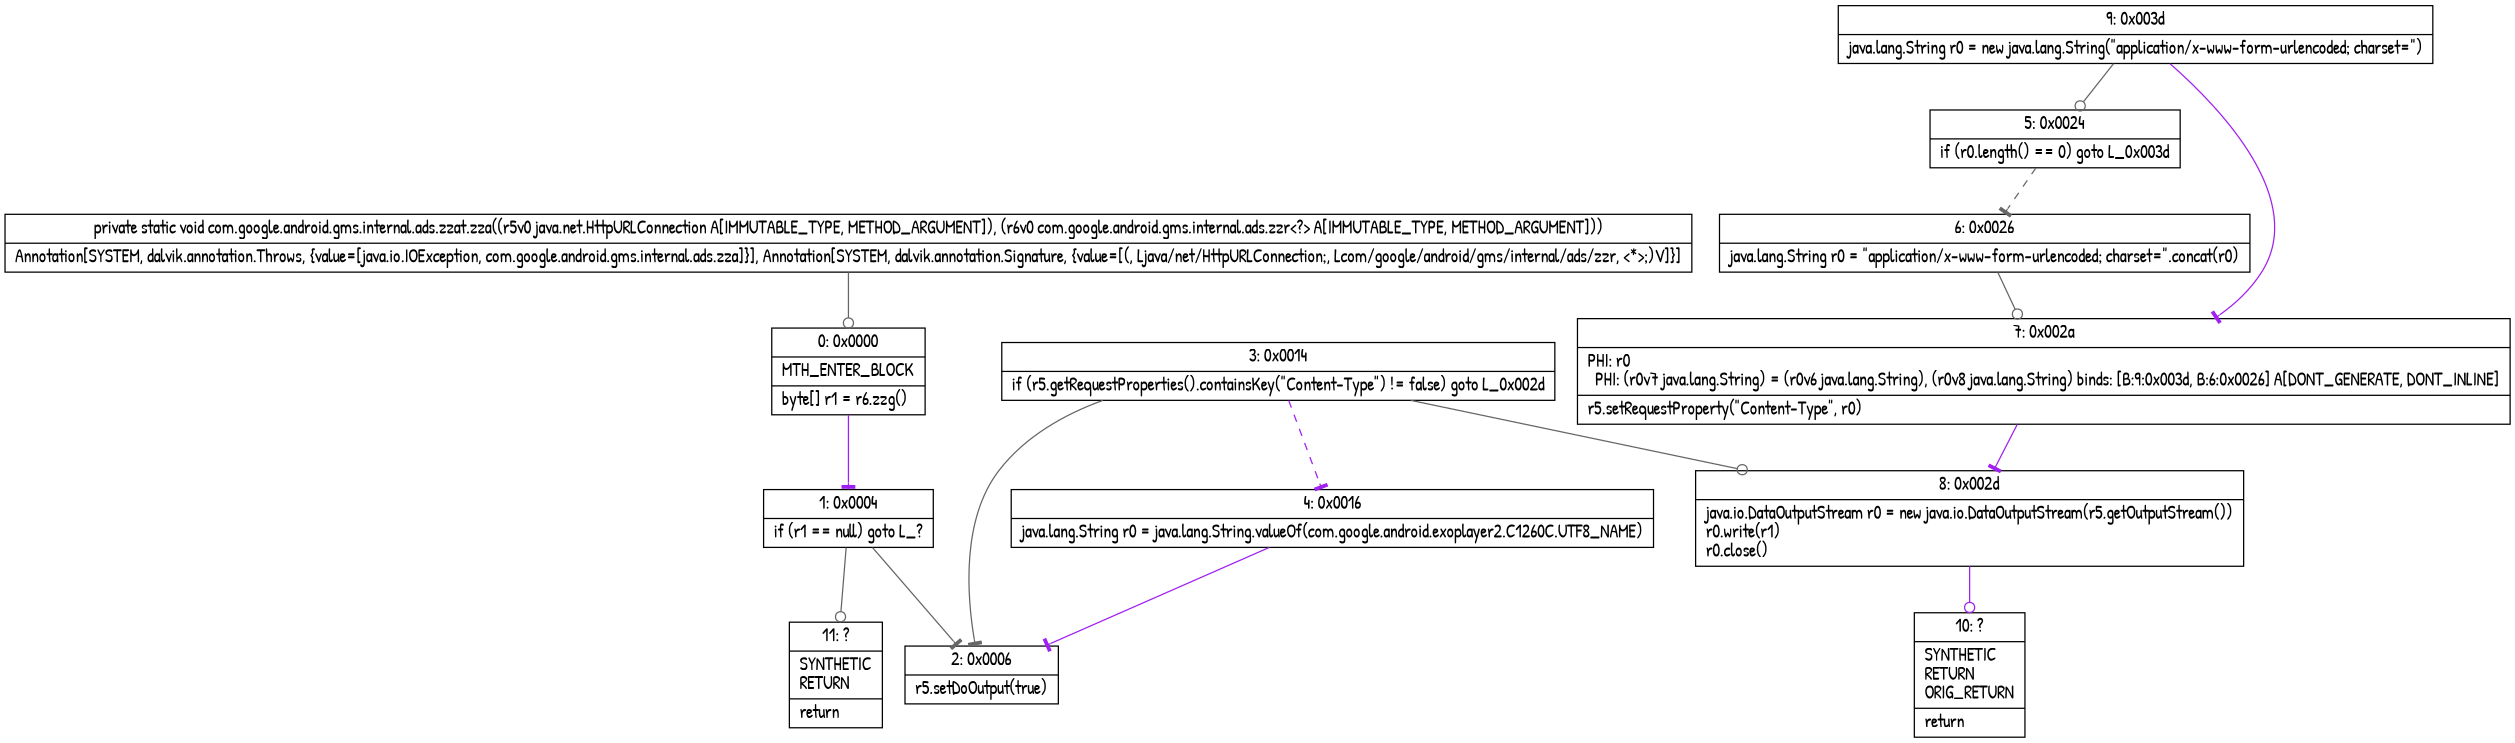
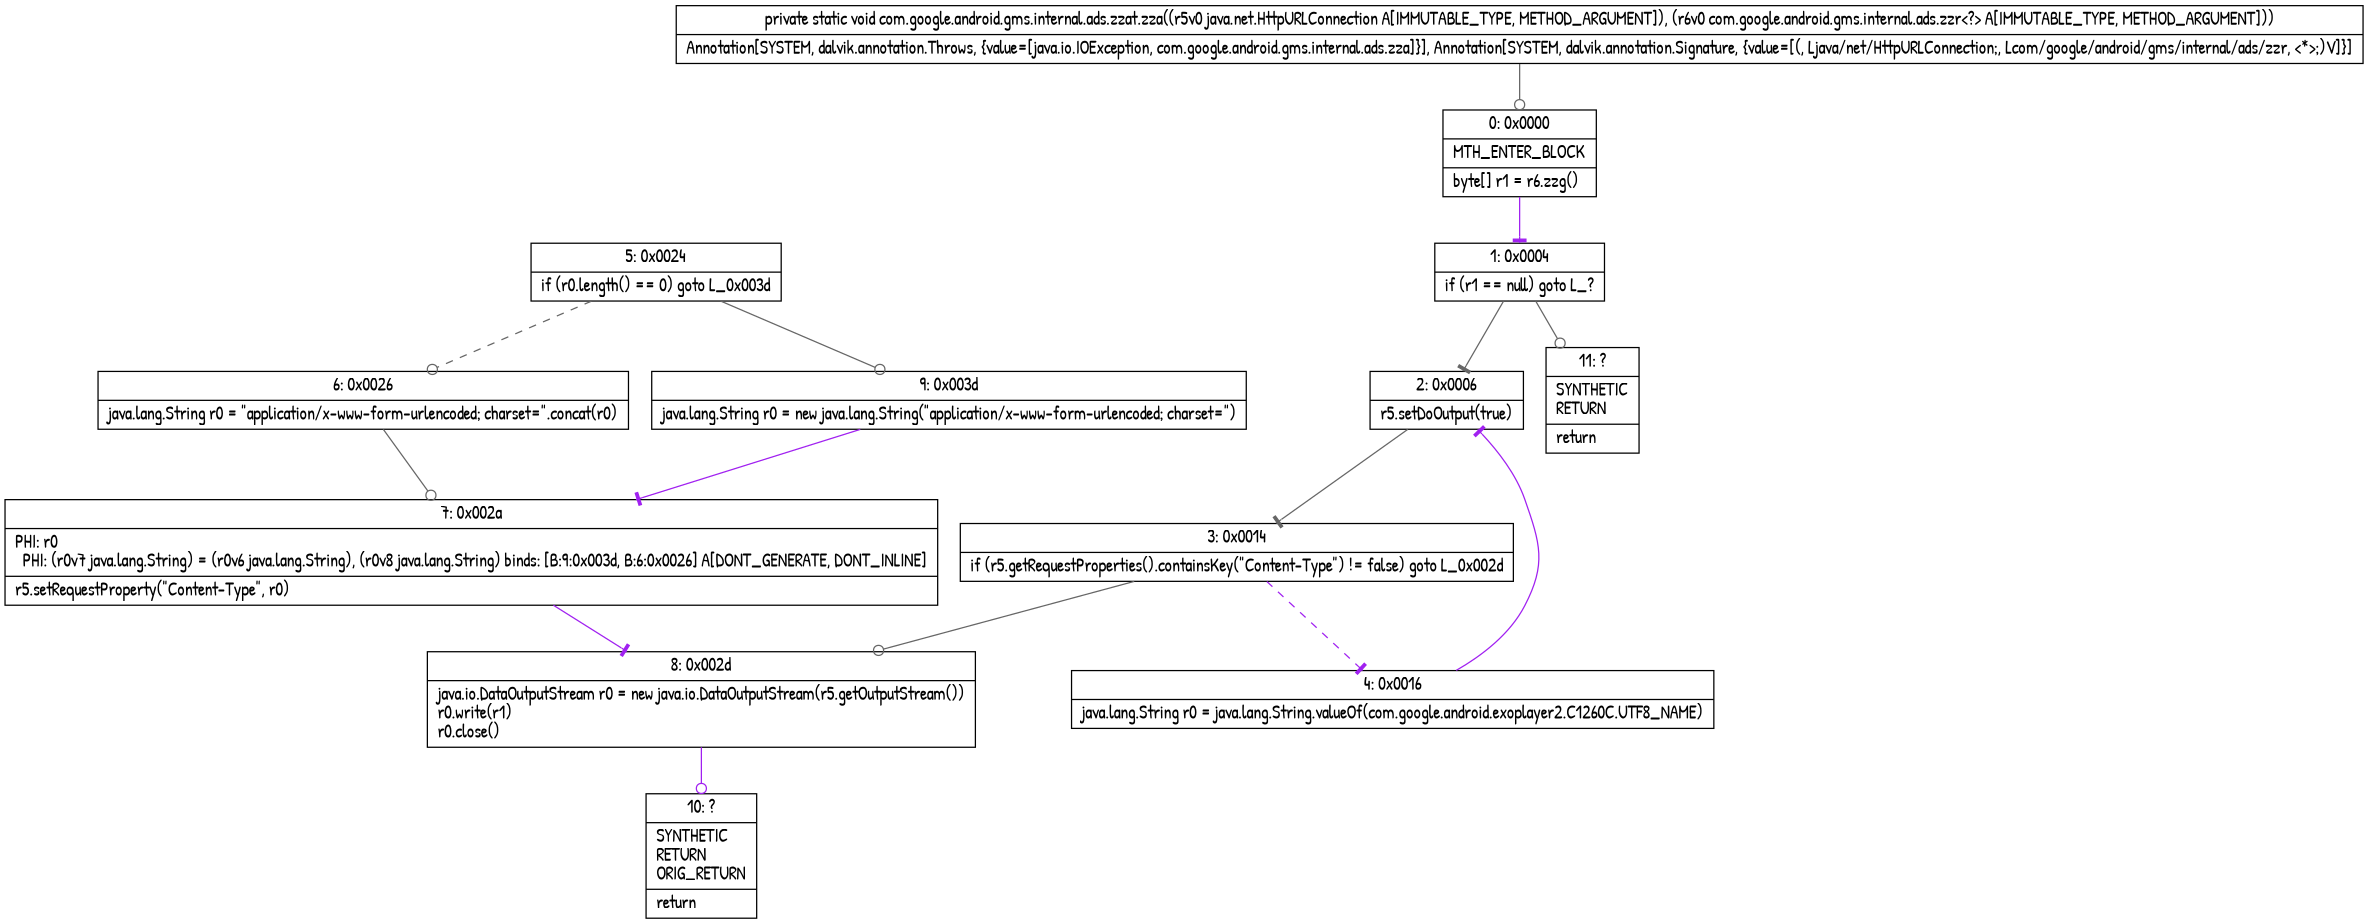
edge "9: 0x003d" -> "5: 0x0024": reversed
edge "5: 0x0024" -> "6: 0x0026": arrowhead tee -> odot
edge "3: 0x0014" -> "2: 0x0006": reversed
